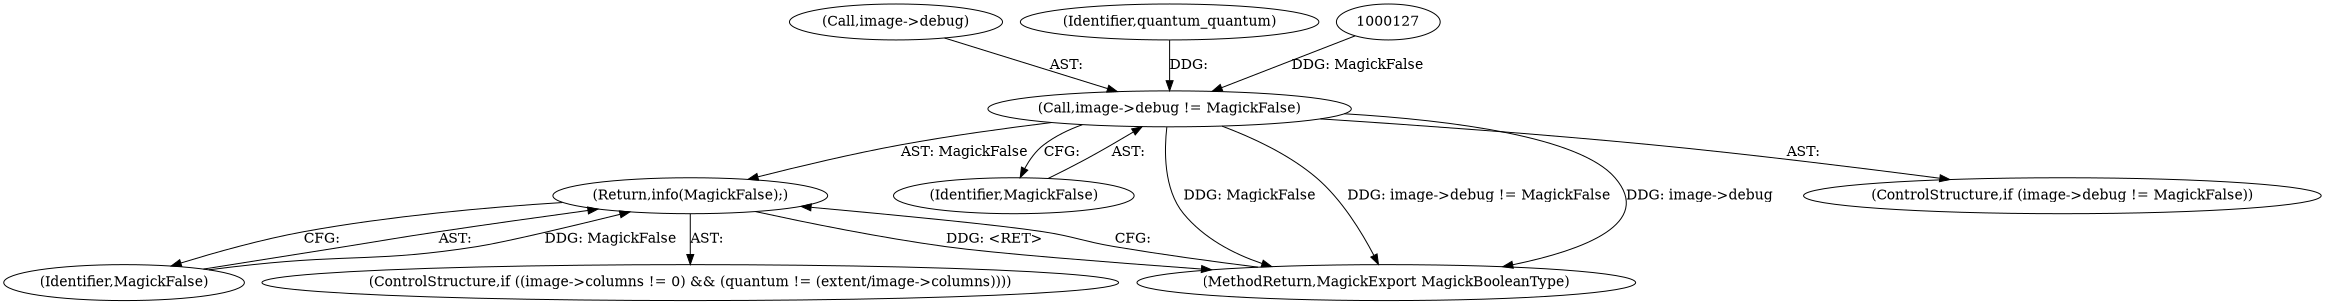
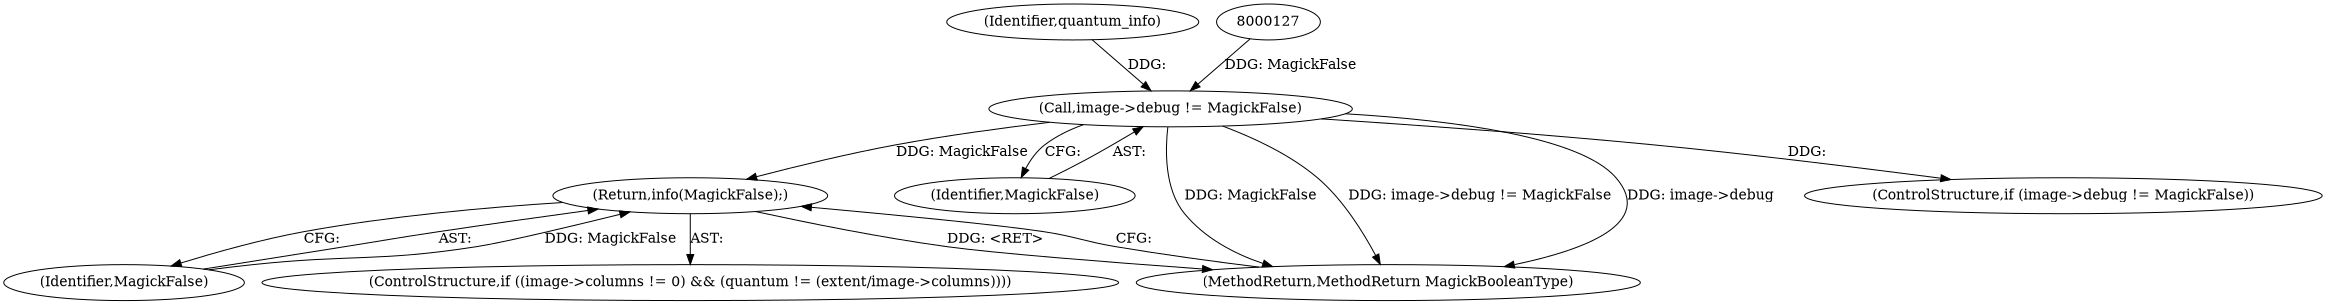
node "(Call,image->debug)": removed
node "(Identifier,quantum_quantum)": label "(Identifier,quantum_quantum)" -> "(Identifier,quantum_info)"
node "1000127": label "1000127" -> "8000127"
edge "(Call,image->debug != MagickFalse)" -> "(Return,info(MagickFalse);)": label "AST: MagickFalse" -> "DDG: MagickFalse"
edge "(Call,image->debug != MagickFalse)" -> "(ControlStructure,if (image->debug != MagickFalse))": label "AST: " -> "DDG: "
node "(MethodReturn,MagickExport MagickBooleanType)": label "(MethodReturn,MagickExport MagickBooleanType)" -> "(MethodReturn,MethodReturn MagickBooleanType)"
